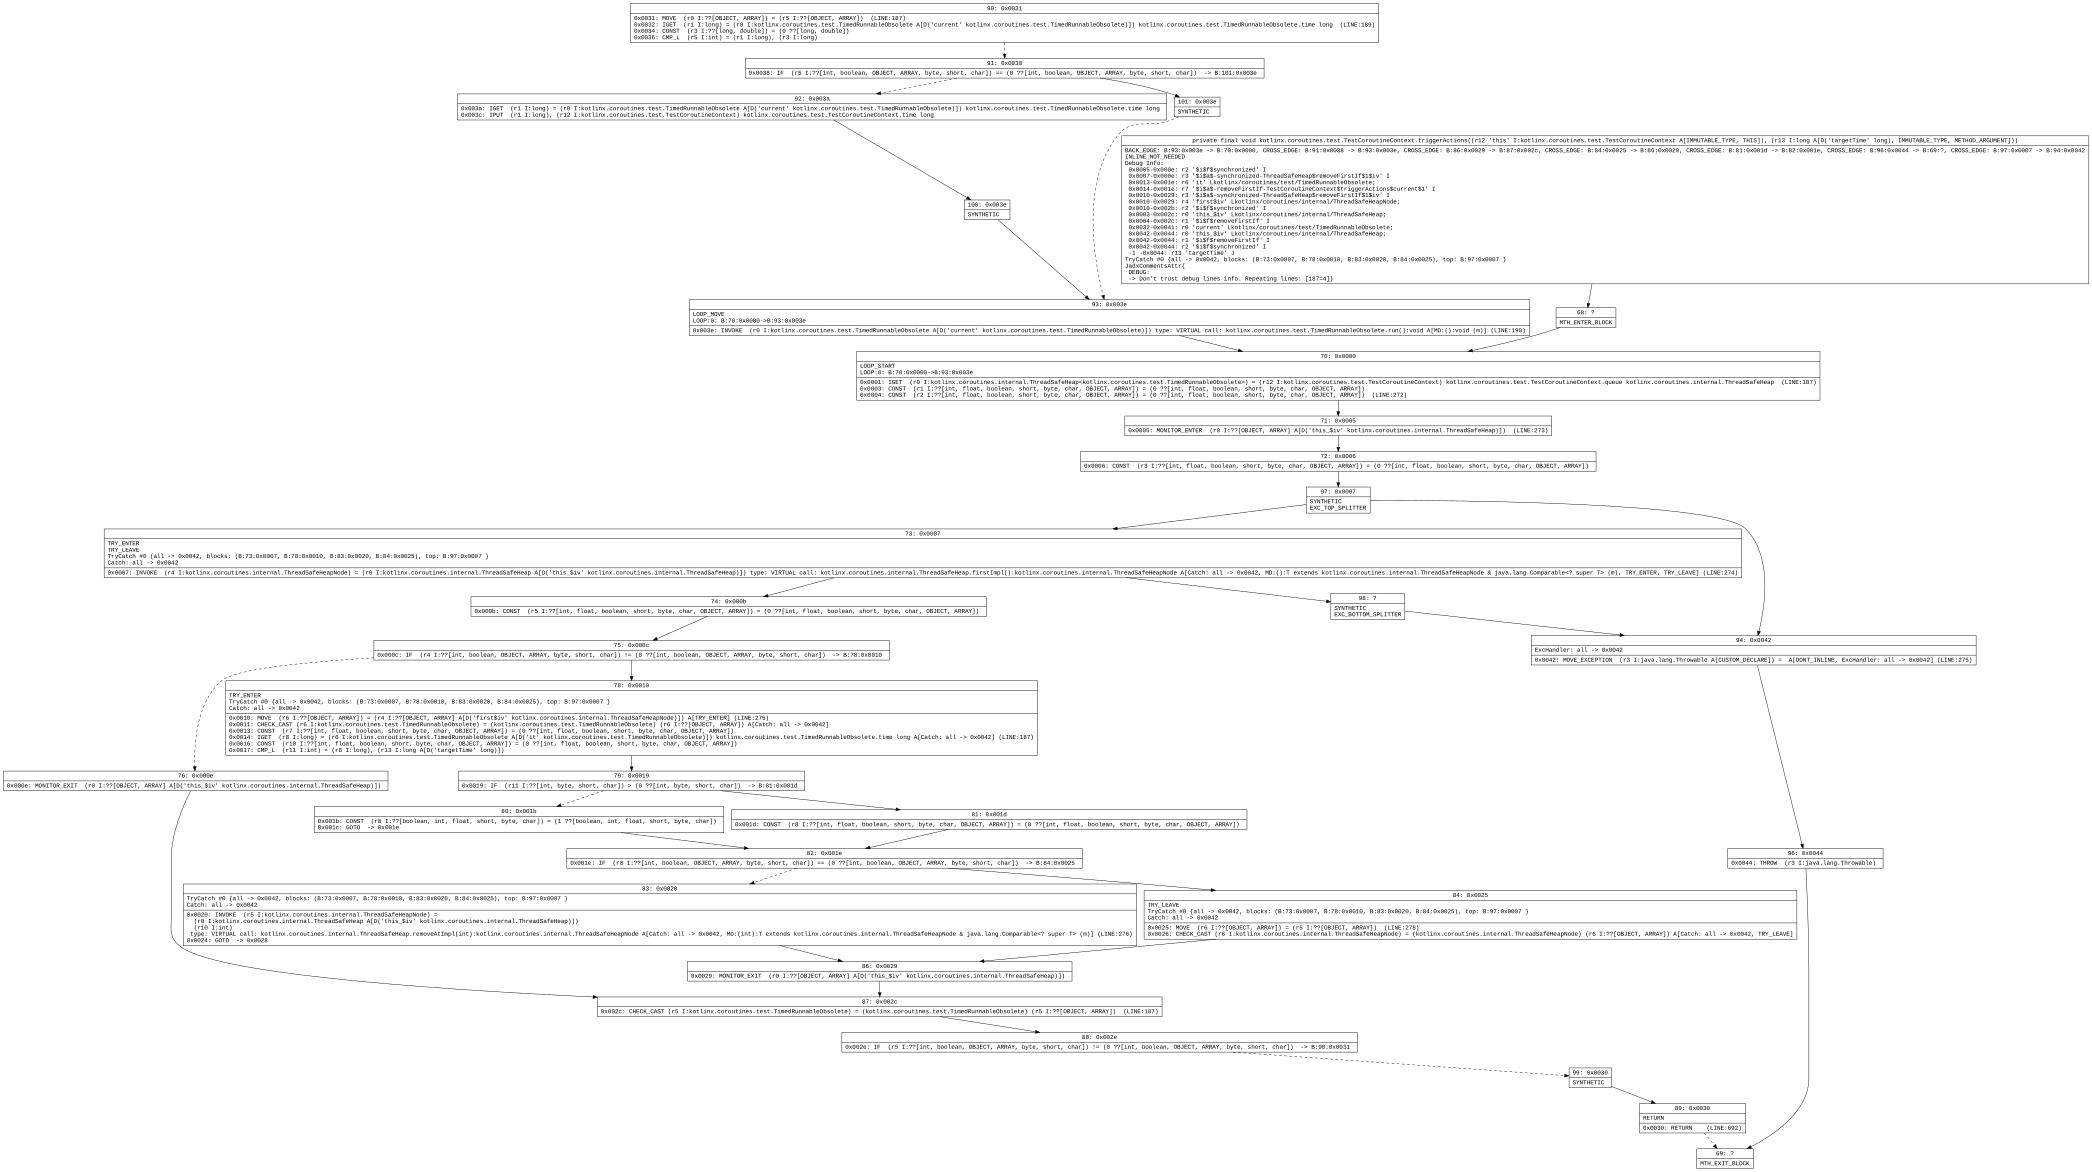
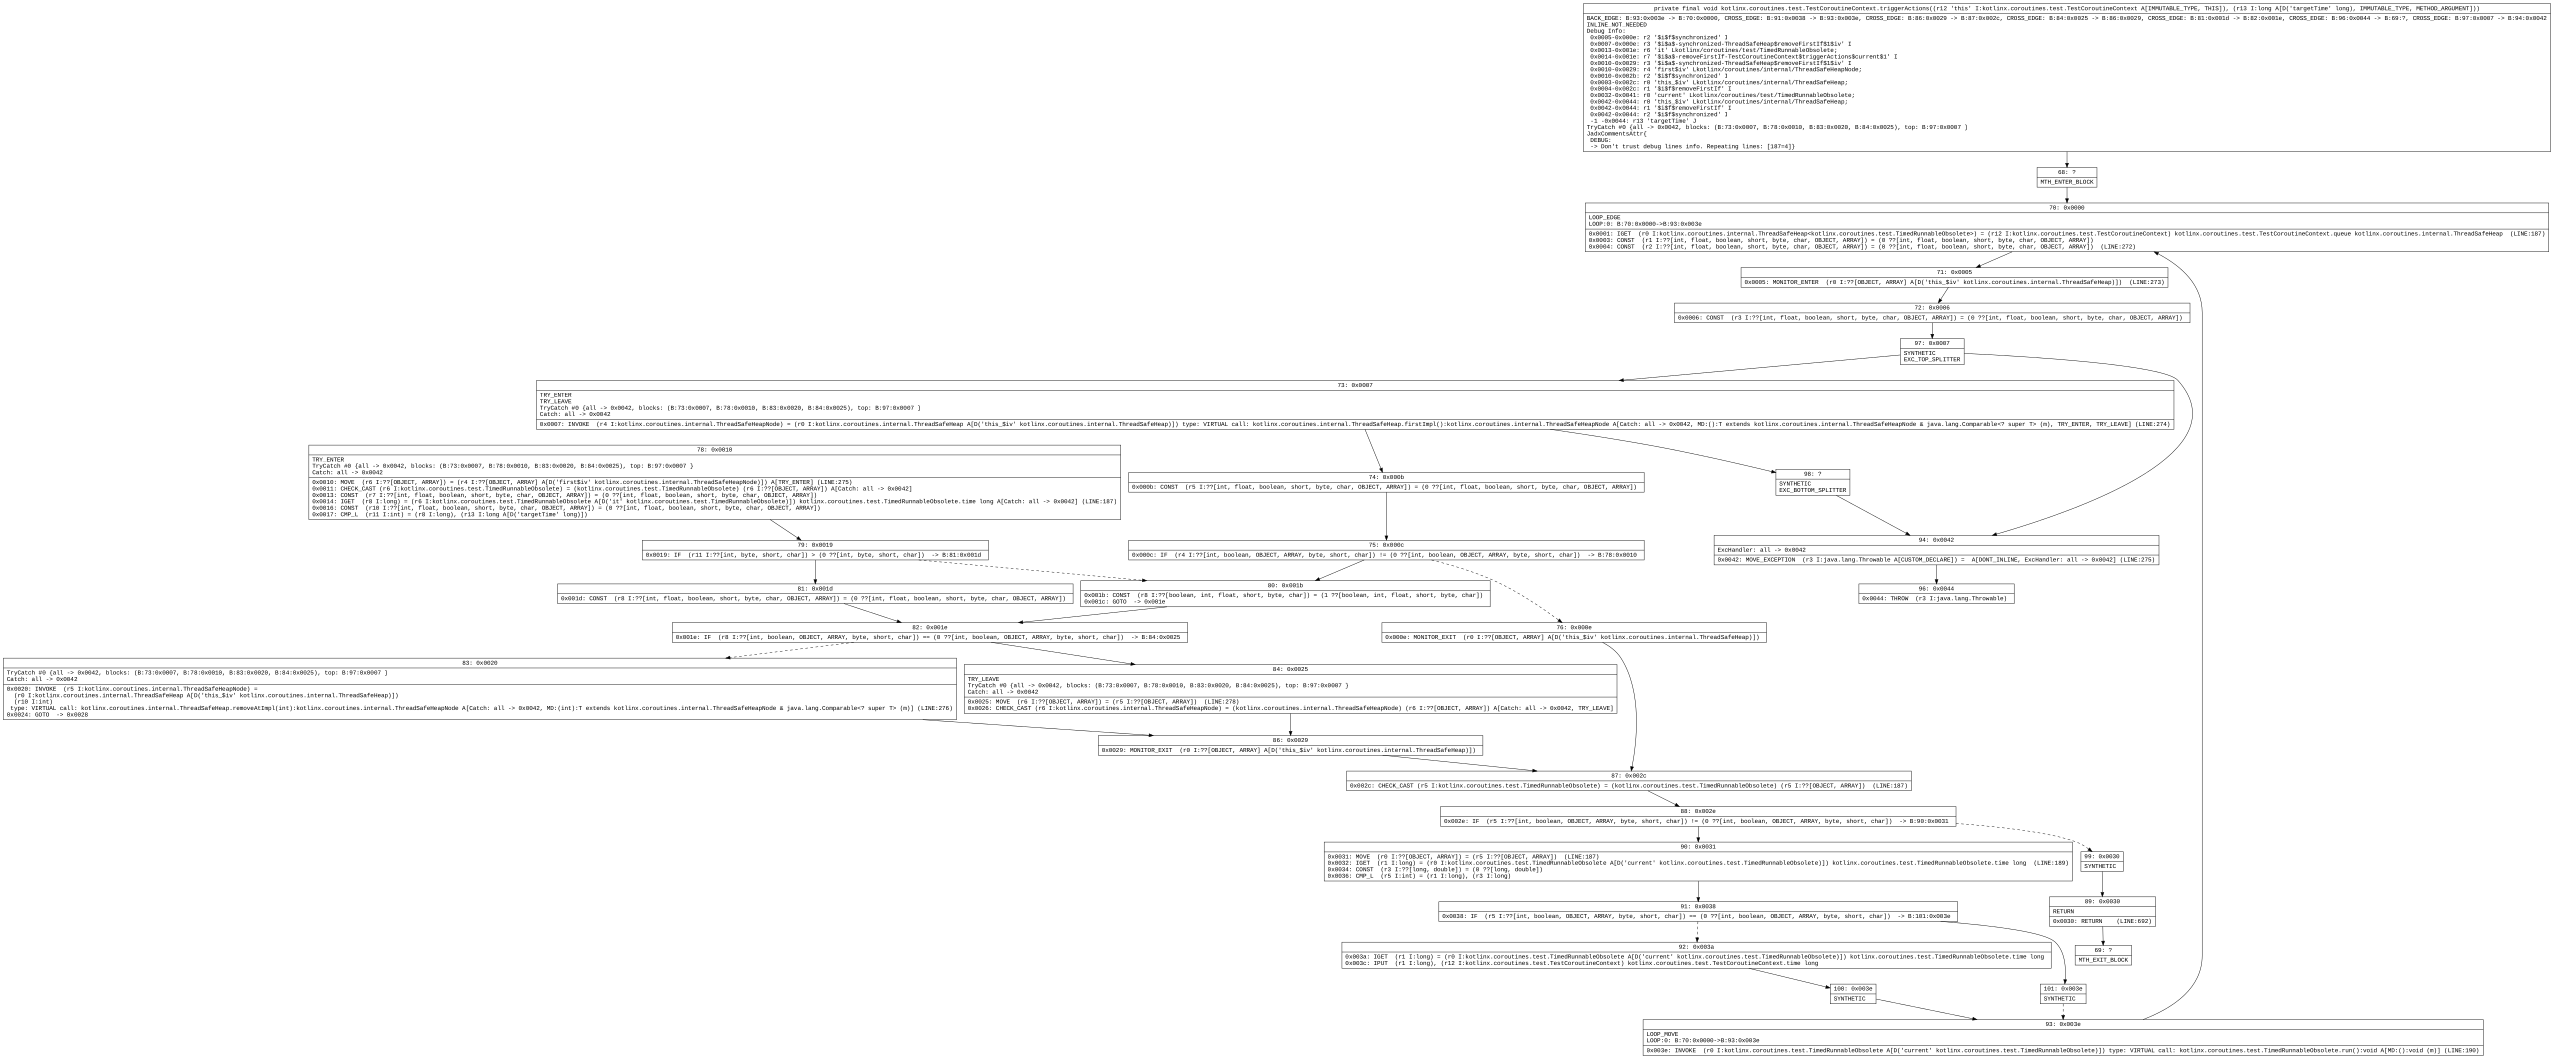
edge "90: 0x0031" -> "91: 0x0038": style dashed -> solid
node "70: 0x0000": text "LOOP_START" -> "LOOP_EDGE"
edge "75: 0x000c" -> "78: 0x0010": now "75: 0x000c" -> "80: 0x001b"
edge "88: 0x002e" -> "90: 0x0031": added
edge "96: 0x0044" -> "69: ?": removed
edge "89: 0x0030" -> "69: ?": style dashed -> solid
